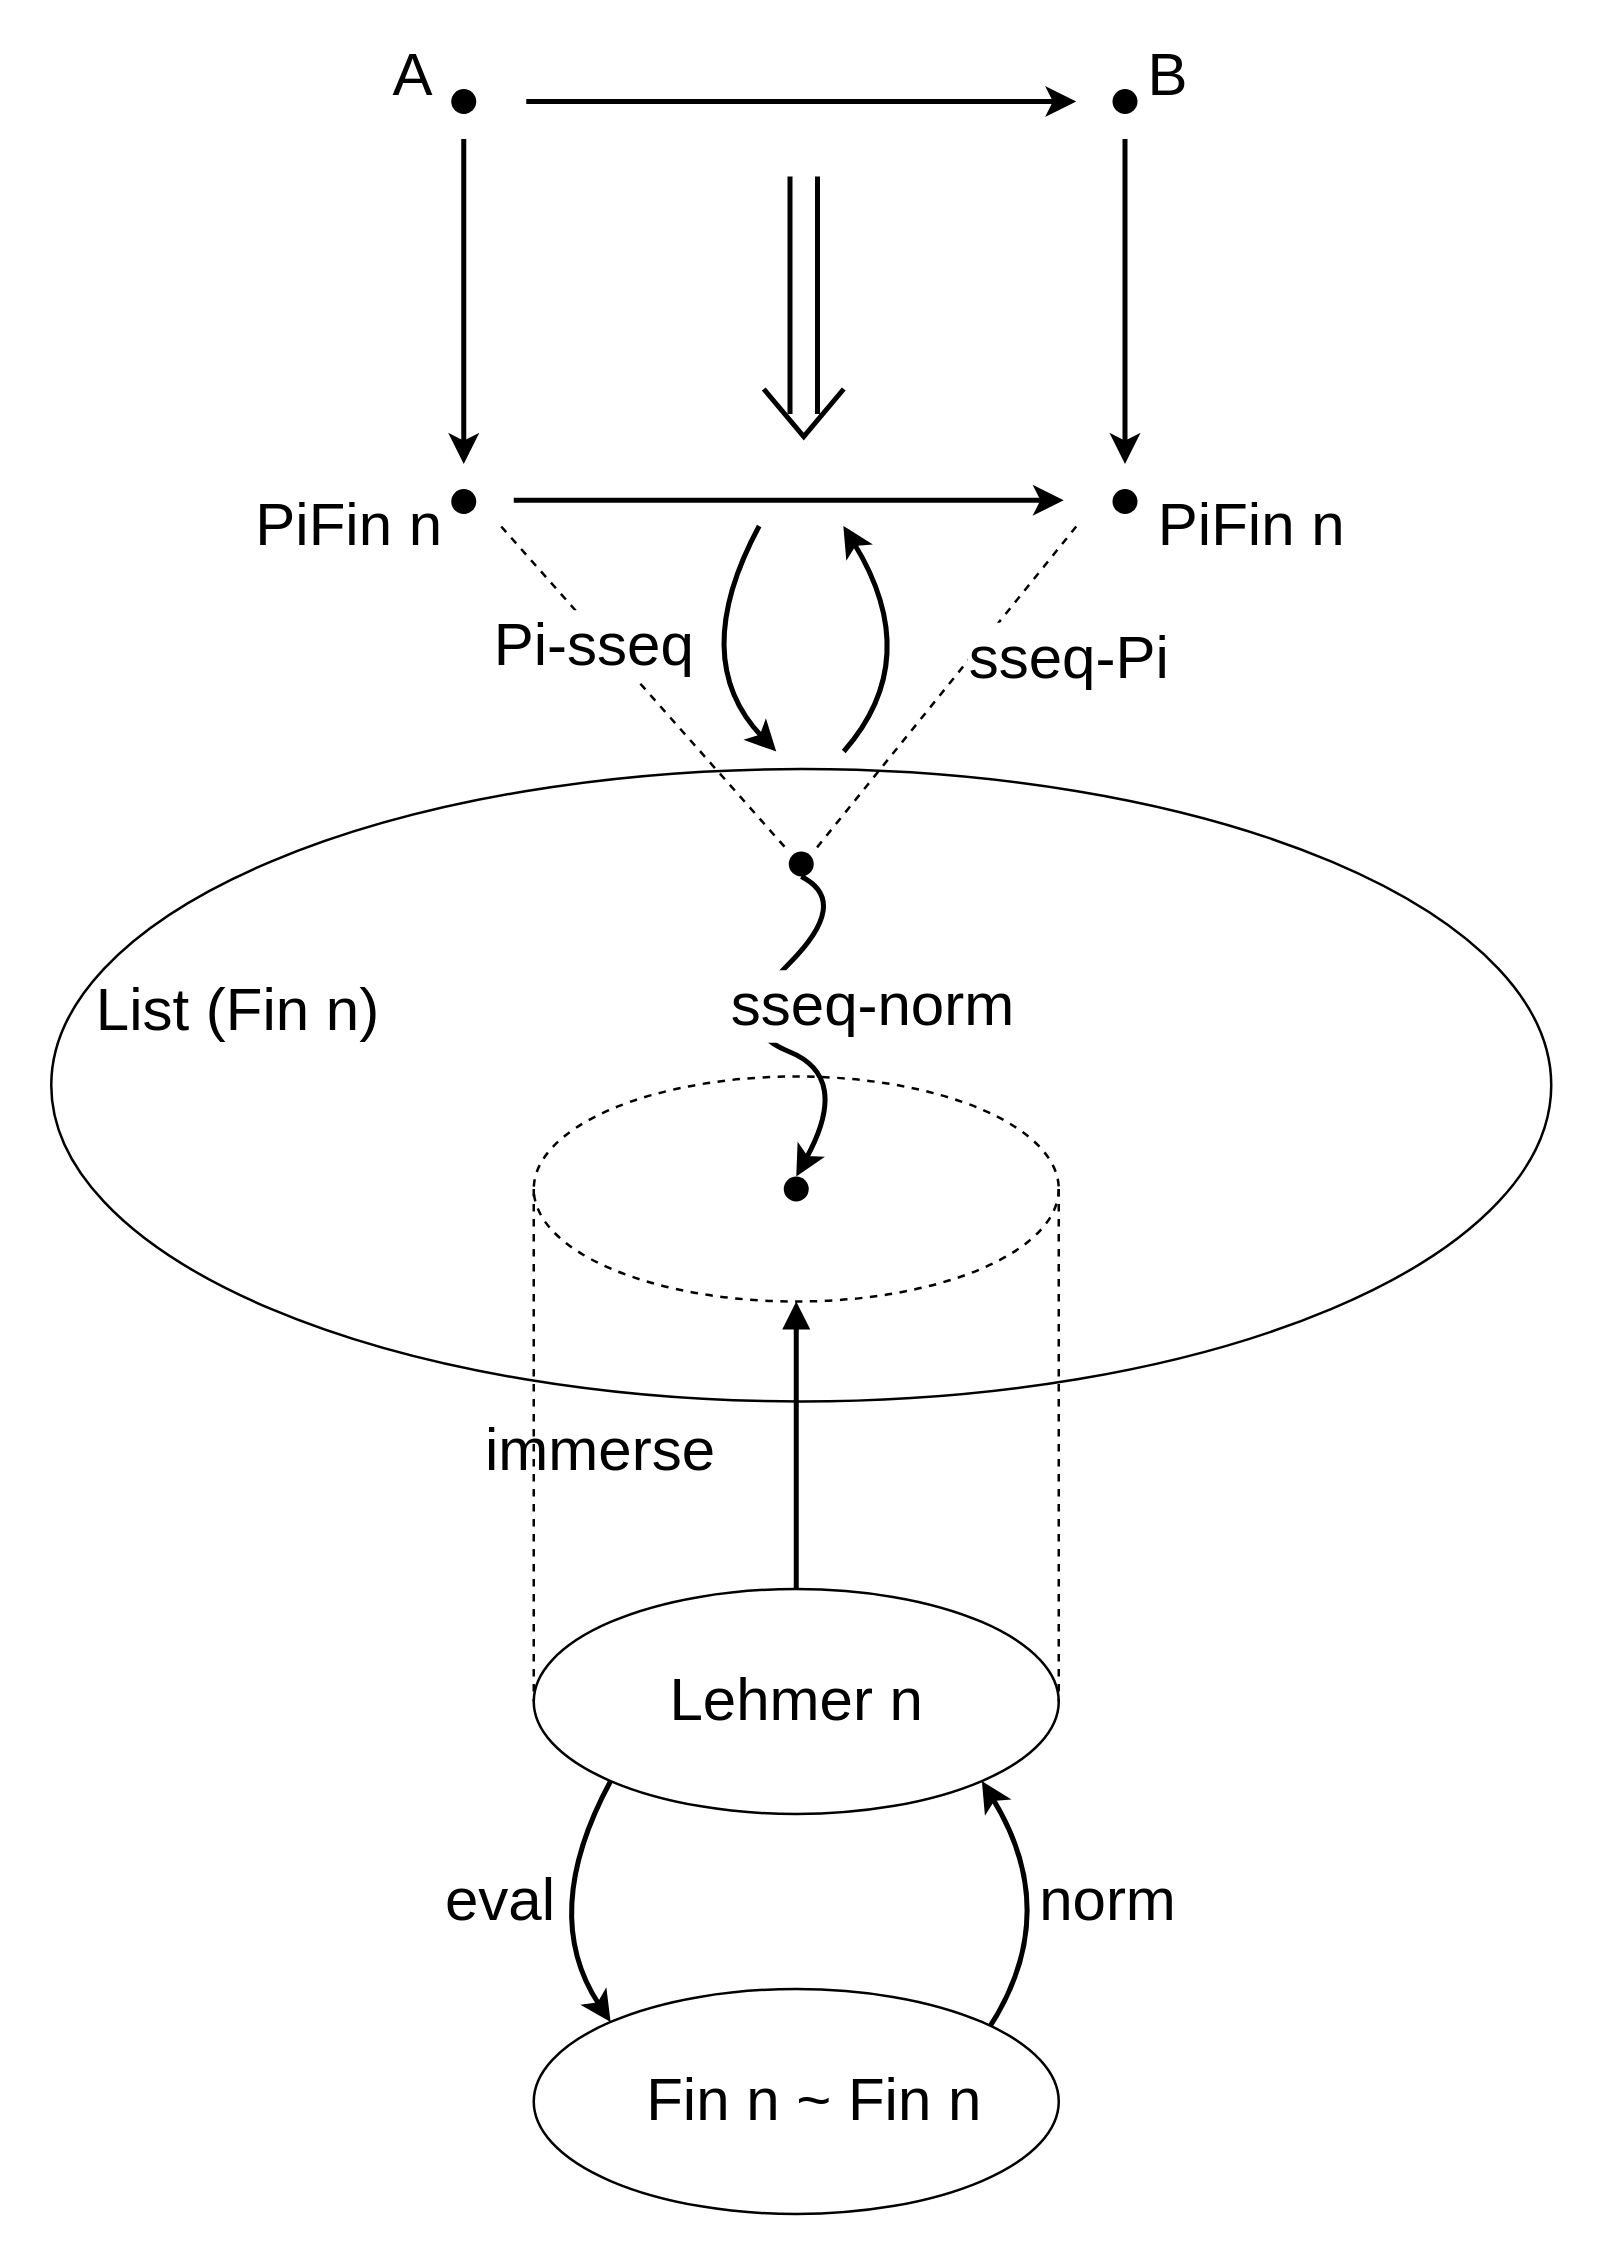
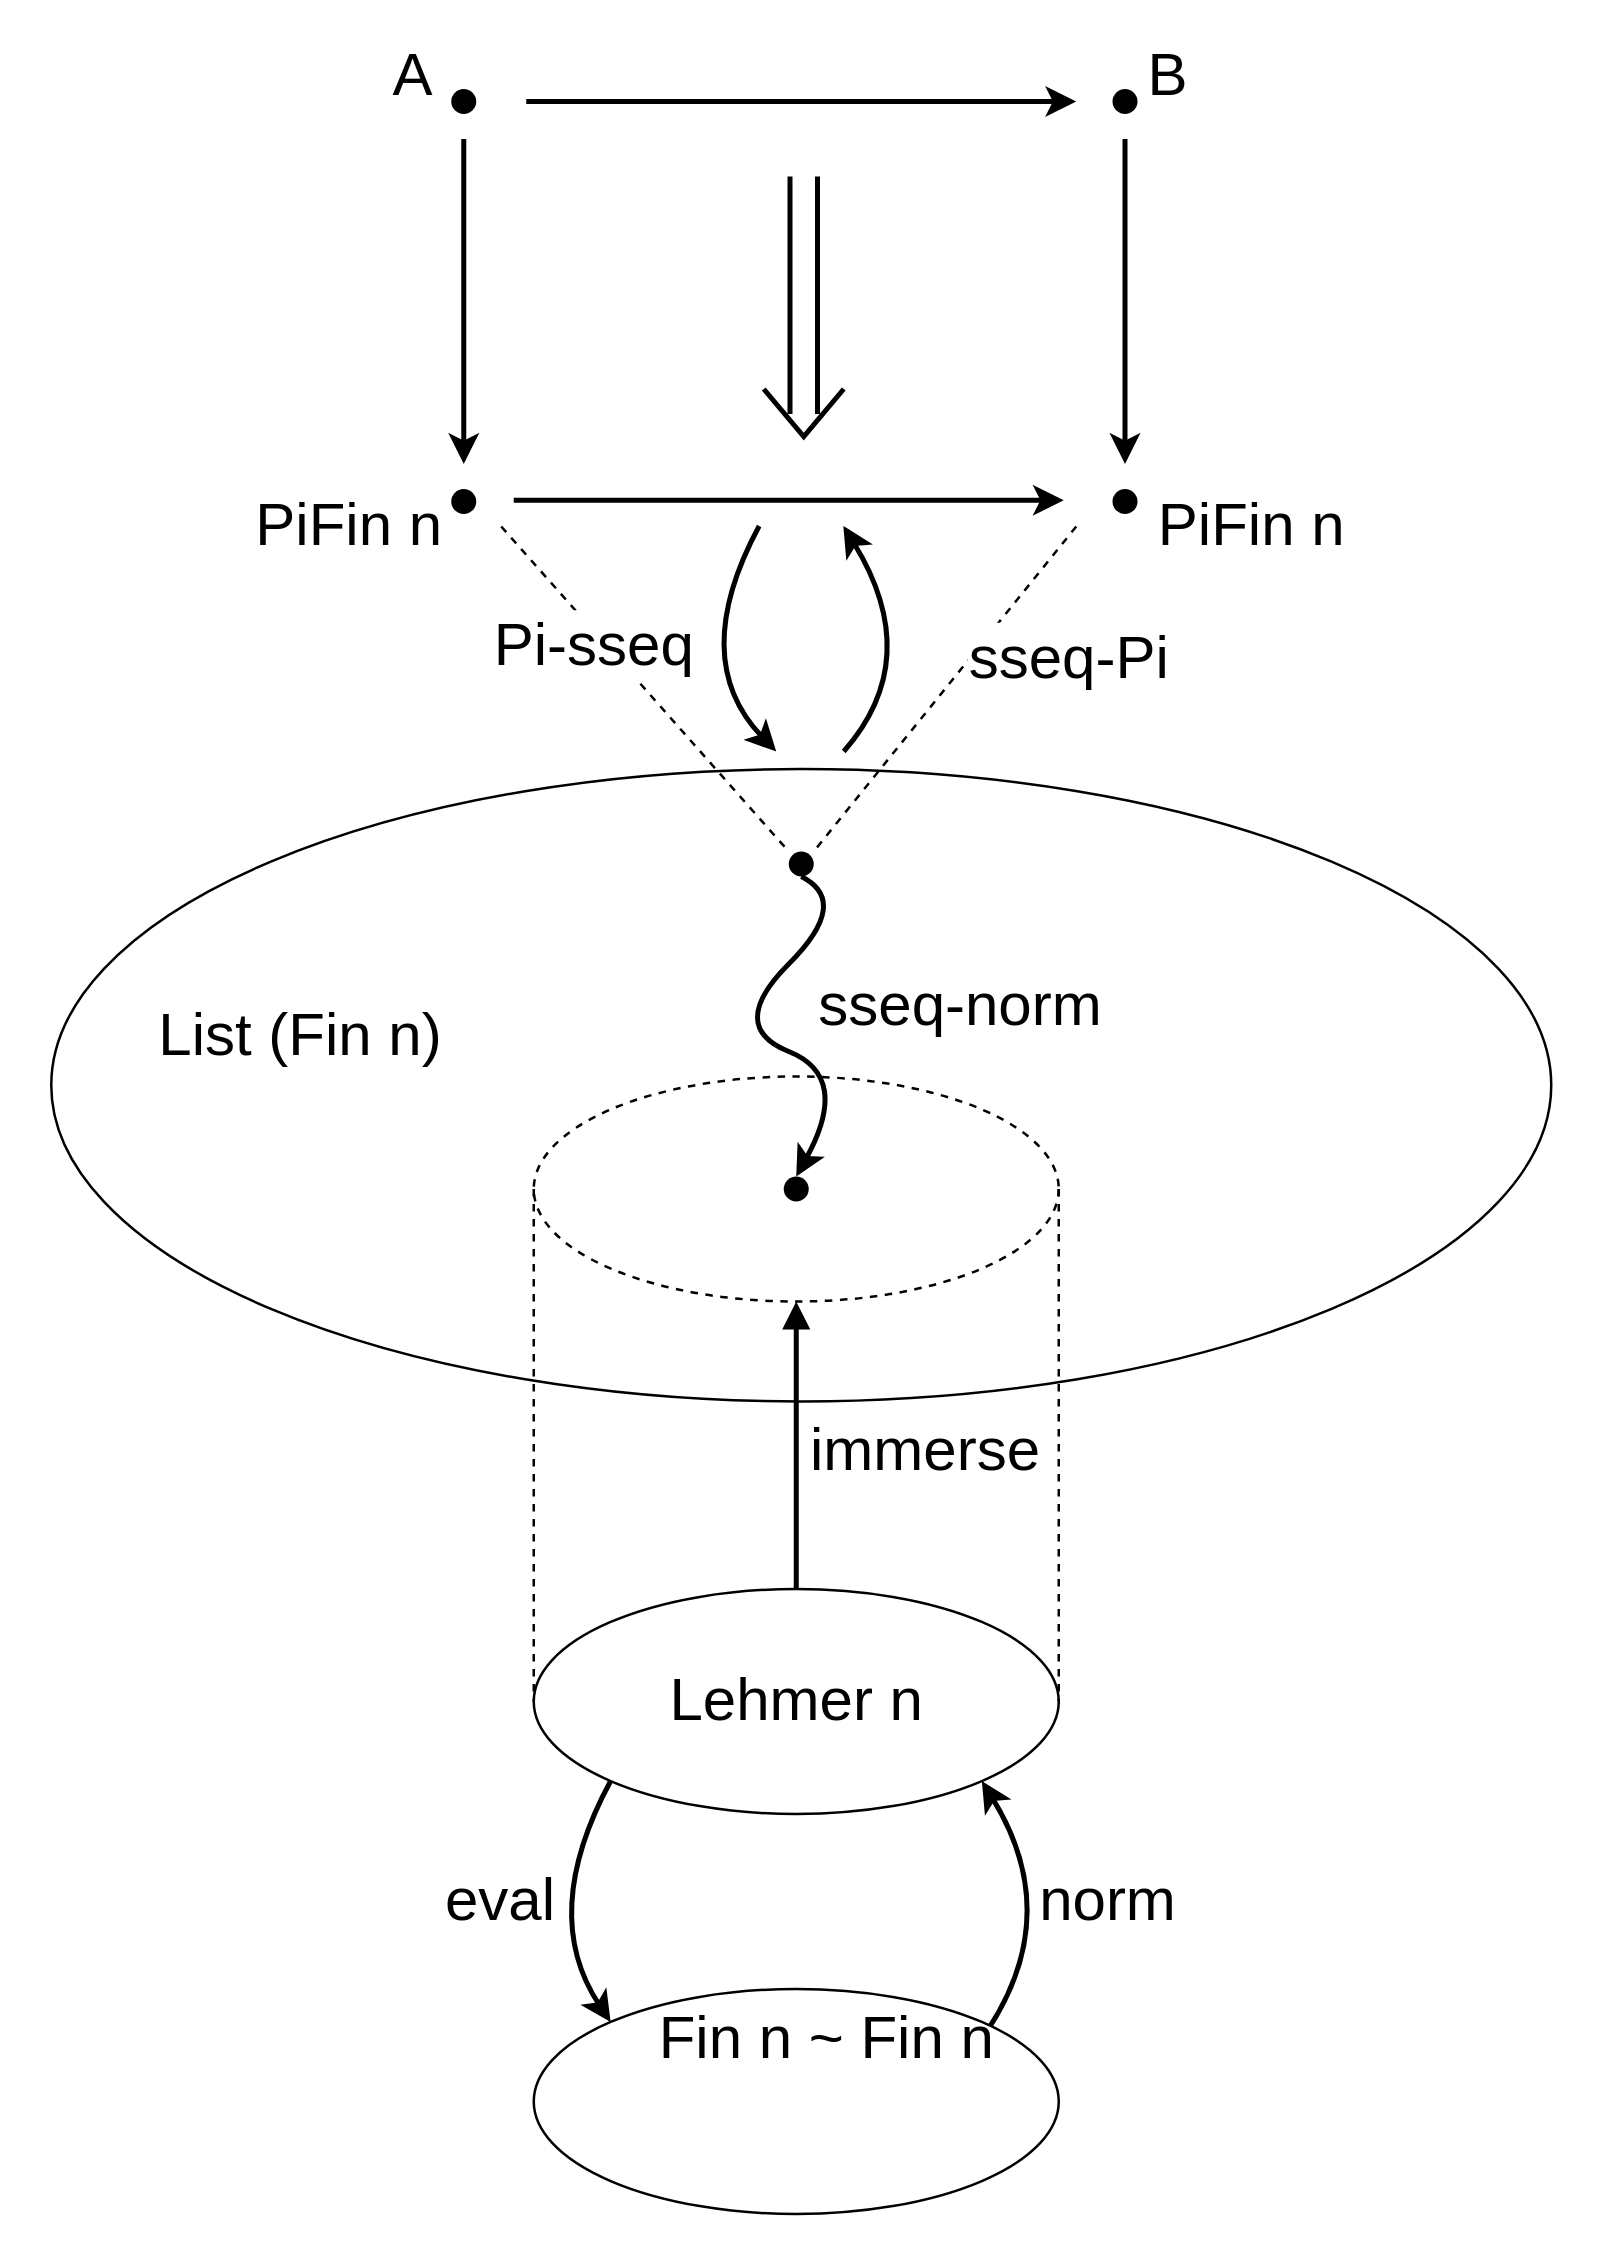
node "sseq-norm": moved (874, 1006) -> (961, 1006)
node "List (Fin n)": moved (239, 1011) -> (301, 1036)
node "immerse": moved (601, 1451) -> (926, 1451)
node "Fin n ~ Fin n": moved (814, 2101) -> (826, 2039)
